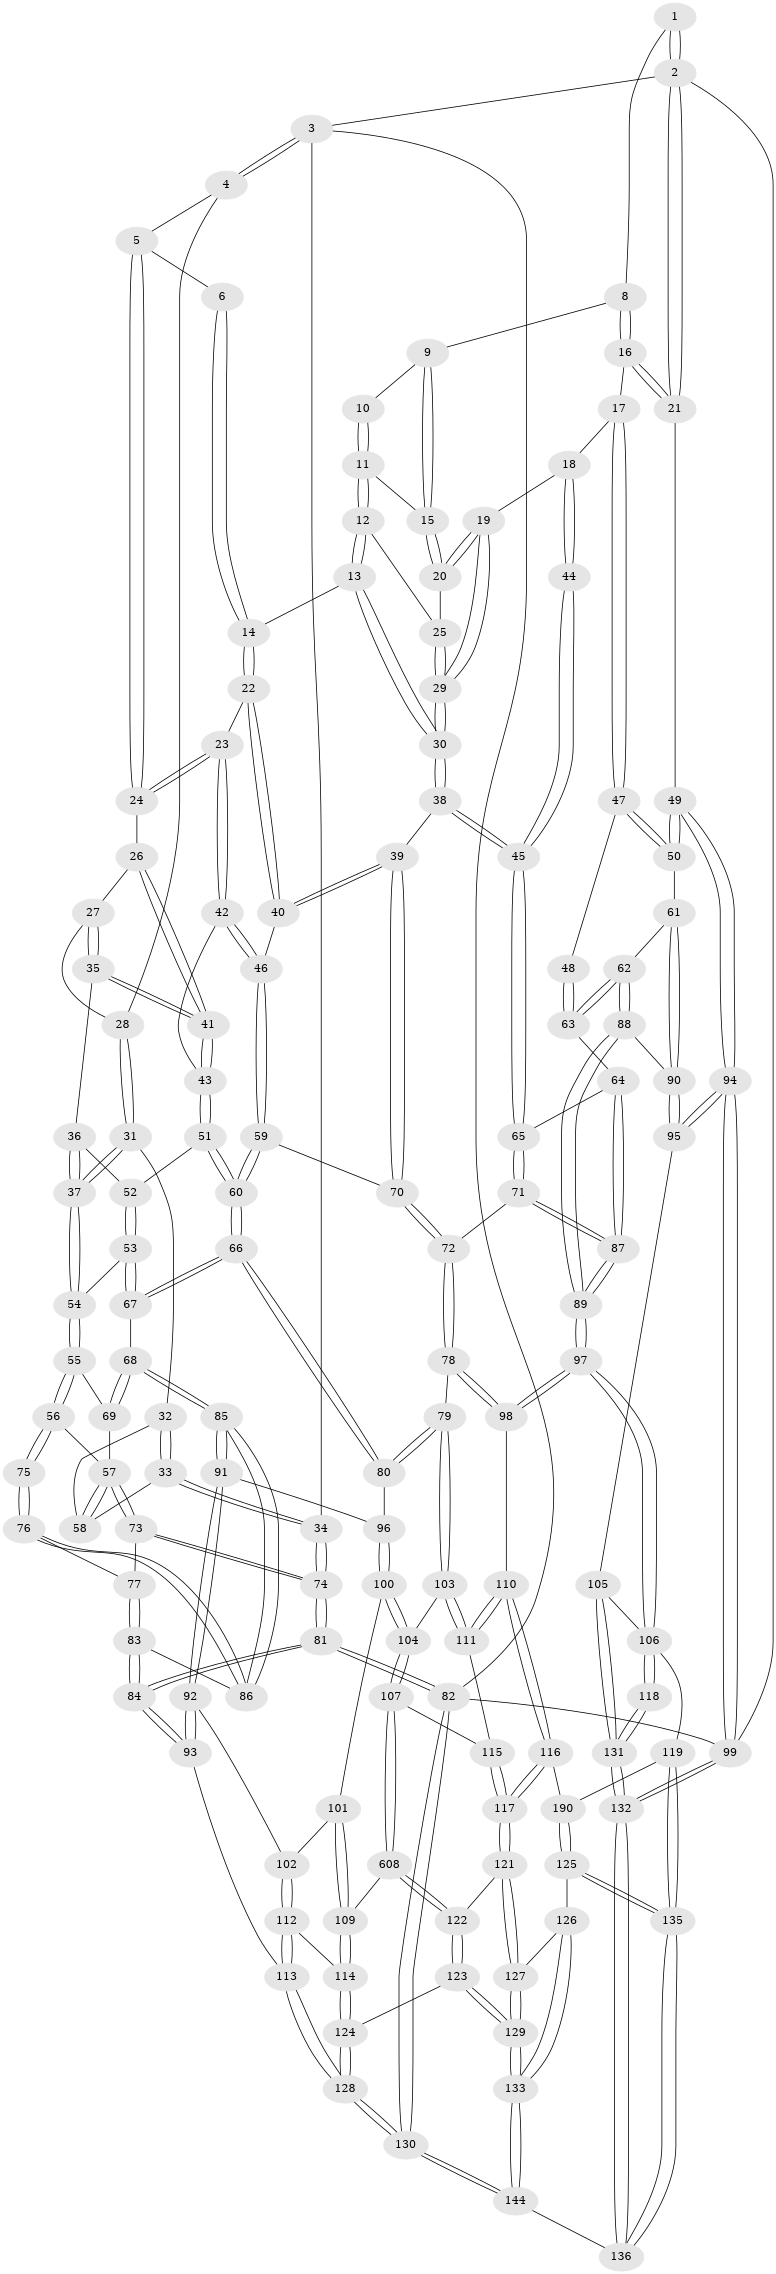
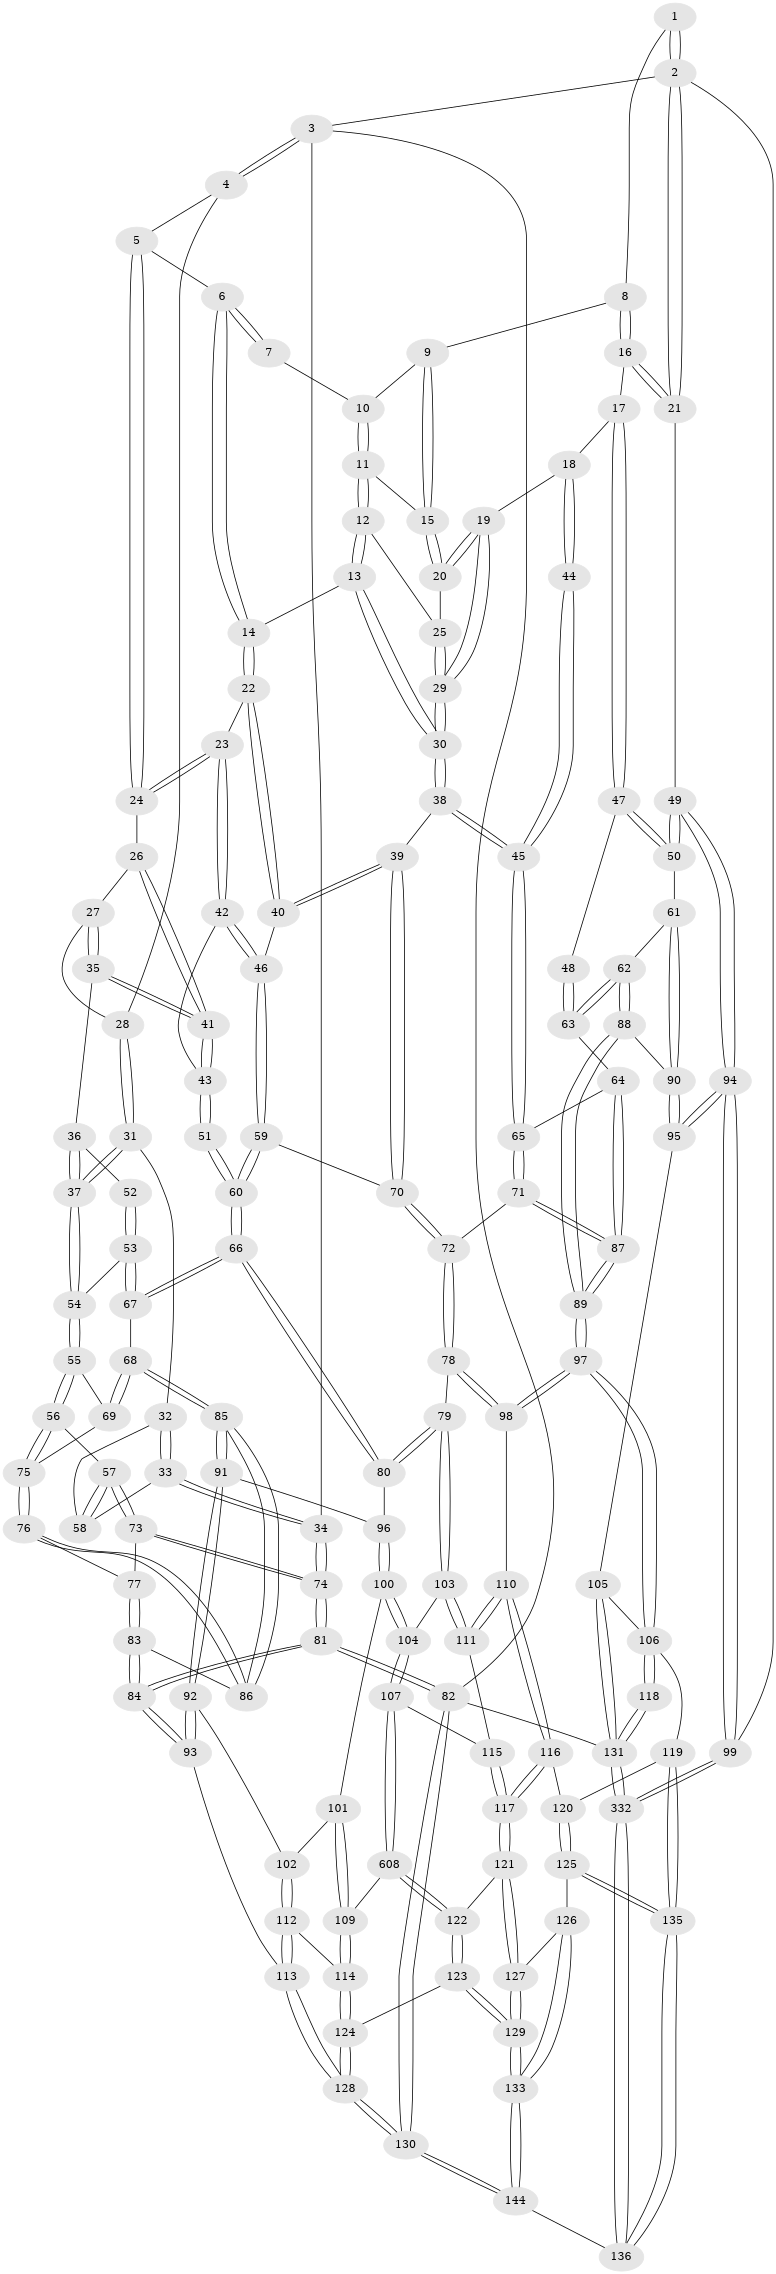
node "7": added
edge "51" -- "52": removed
edge "69" -- "57": now "69" -- "75"
edge "82" -- "99": now "82" -- "131"
node "190": label "190" -> "120"
node "132": label "132" -> "332"
